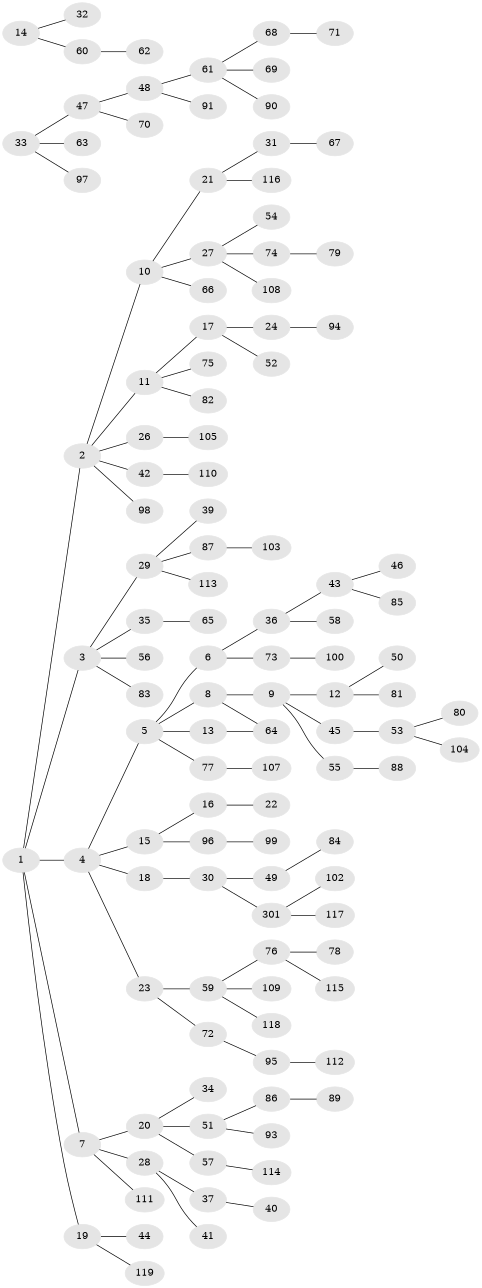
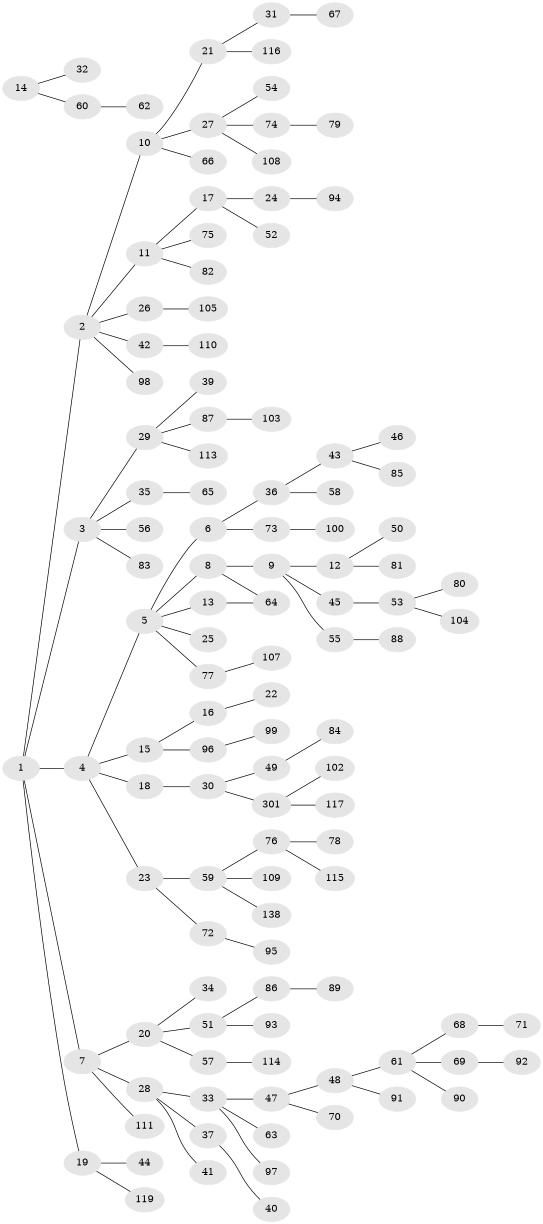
node "25": added
node "118": label "118" -> "138"
node "112": removed
node "92": added
edge "28" -- "33": added
